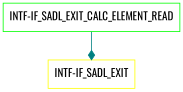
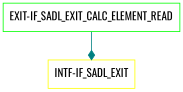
node "INTF-IF_SADL_EXIT_CALC_ELEMENT_READ": label "INTF-IF_SADL_EXIT_CALC_ELEMENT_READ" -> "EXIT-IF_SADL_EXIT_CALC_ELEMENT_READ"
